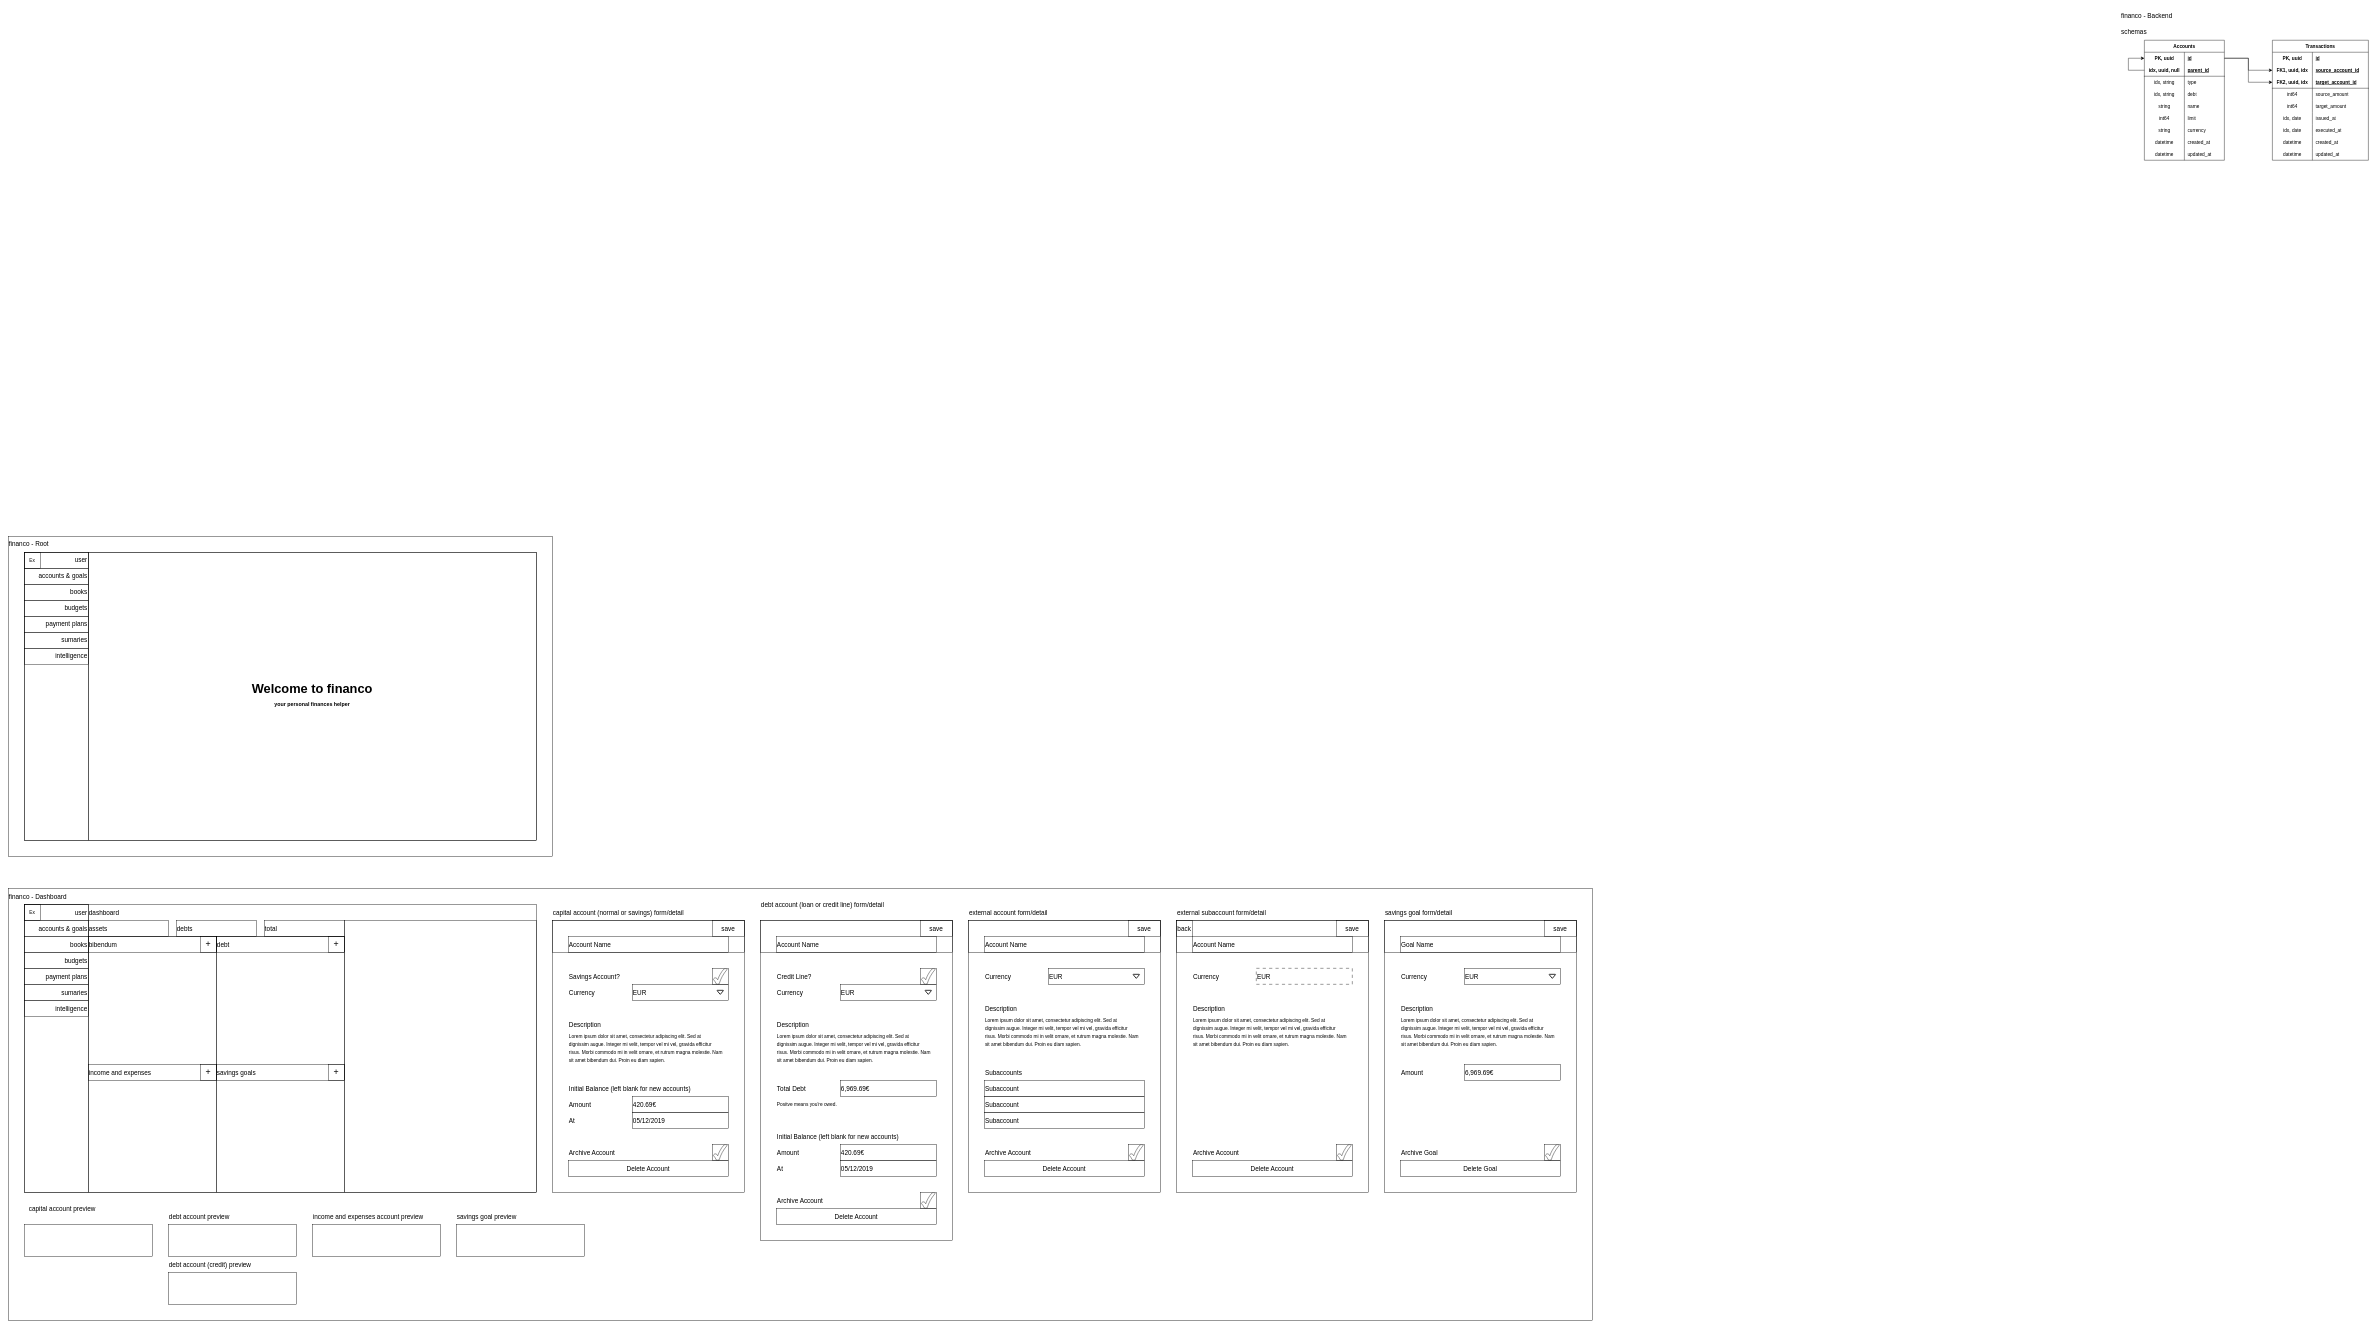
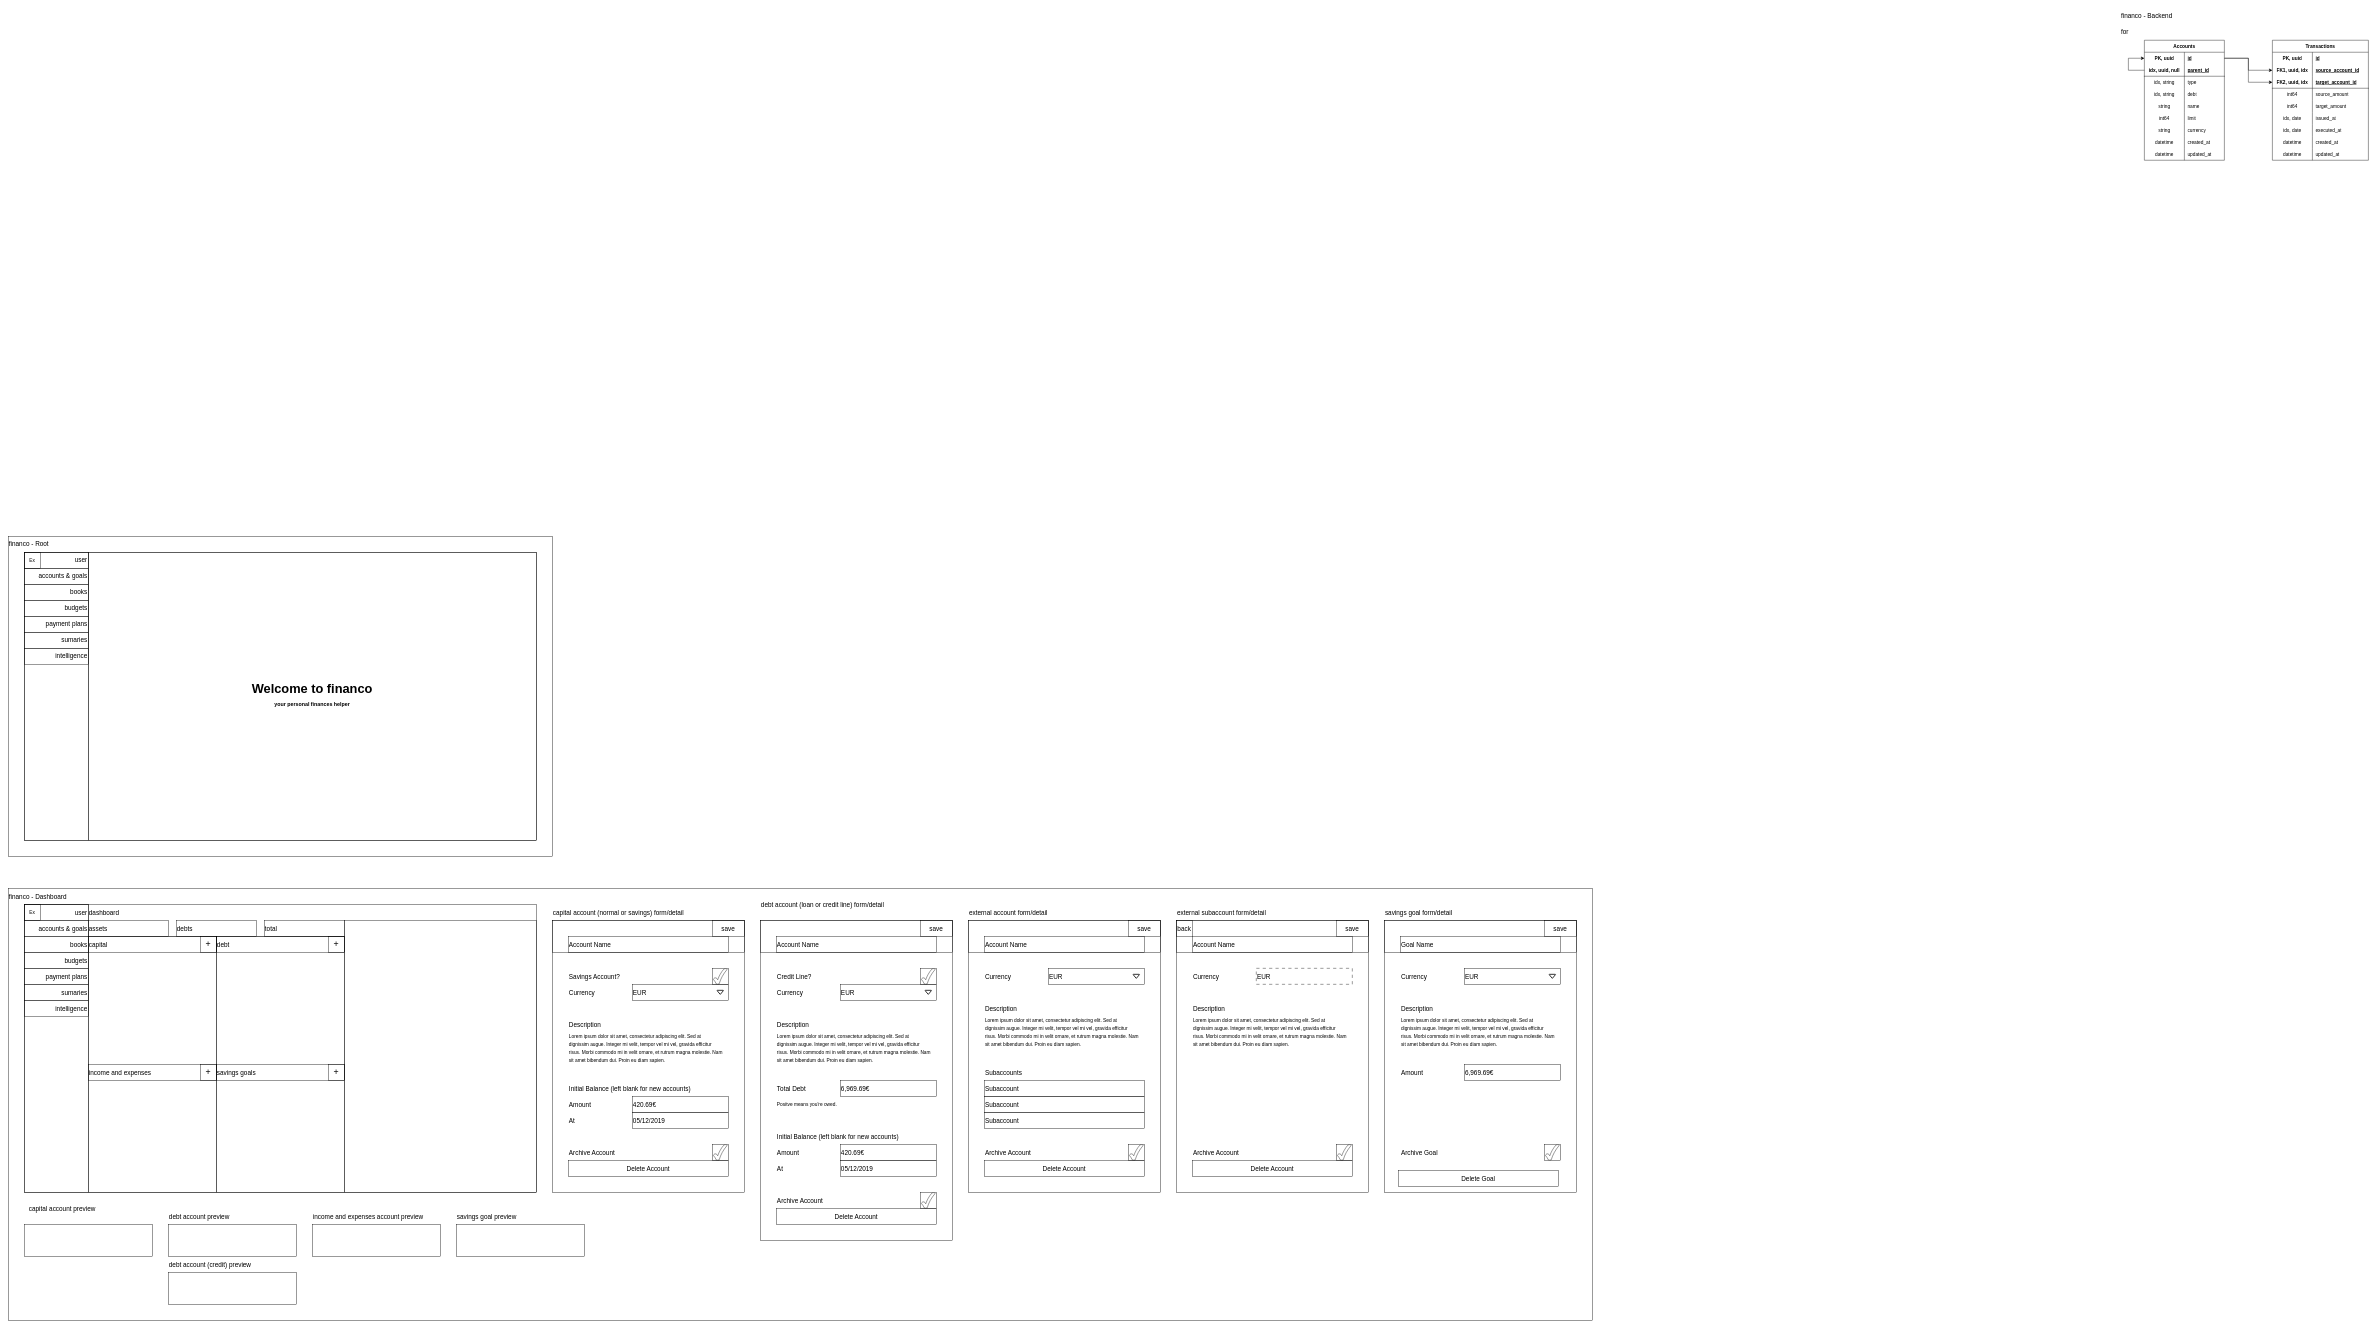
node "schemas": label "schemas" -> "for"
node "bibendum": label "bibendum" -> "capital"
node "Delete Goal": moved (1480, 1168) -> (1478, 1178)
